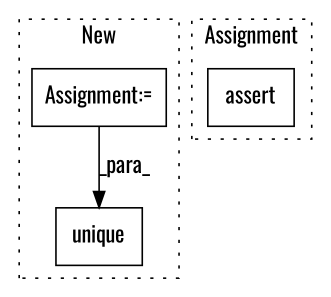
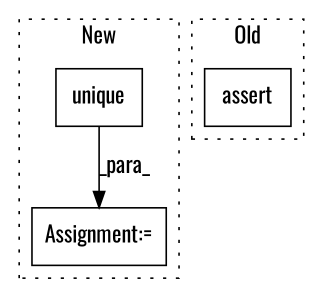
cluster "Assignment": label "Assignment" -> "Old"
edge "Assignment:=" -> "unique": reversed
